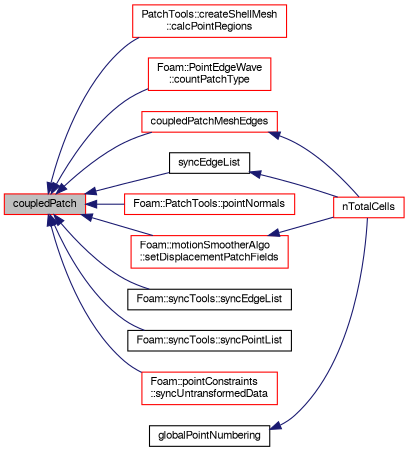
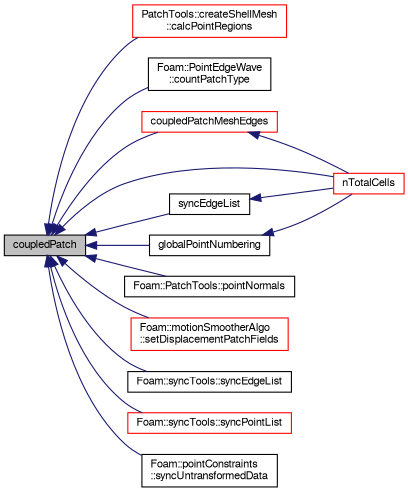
node "Foam::PointEdgeWave ::countPatchType": color red -> black
node "coupledPatch": color red -> black
node "Foam::PatchTools::pointNormals": color red -> black
edge "nTotalCells" -> "Foam::motionSmootherAlgo ::setDisplacementPatchFields": now "nTotalCells" -> "coupledPatch"
edge "globalPointNumbering" -> "coupledPatch": added
node "Foam::syncTools::syncPointList": color black -> red
node "Foam::pointConstraints ::syncUntransformedData": color red -> black
